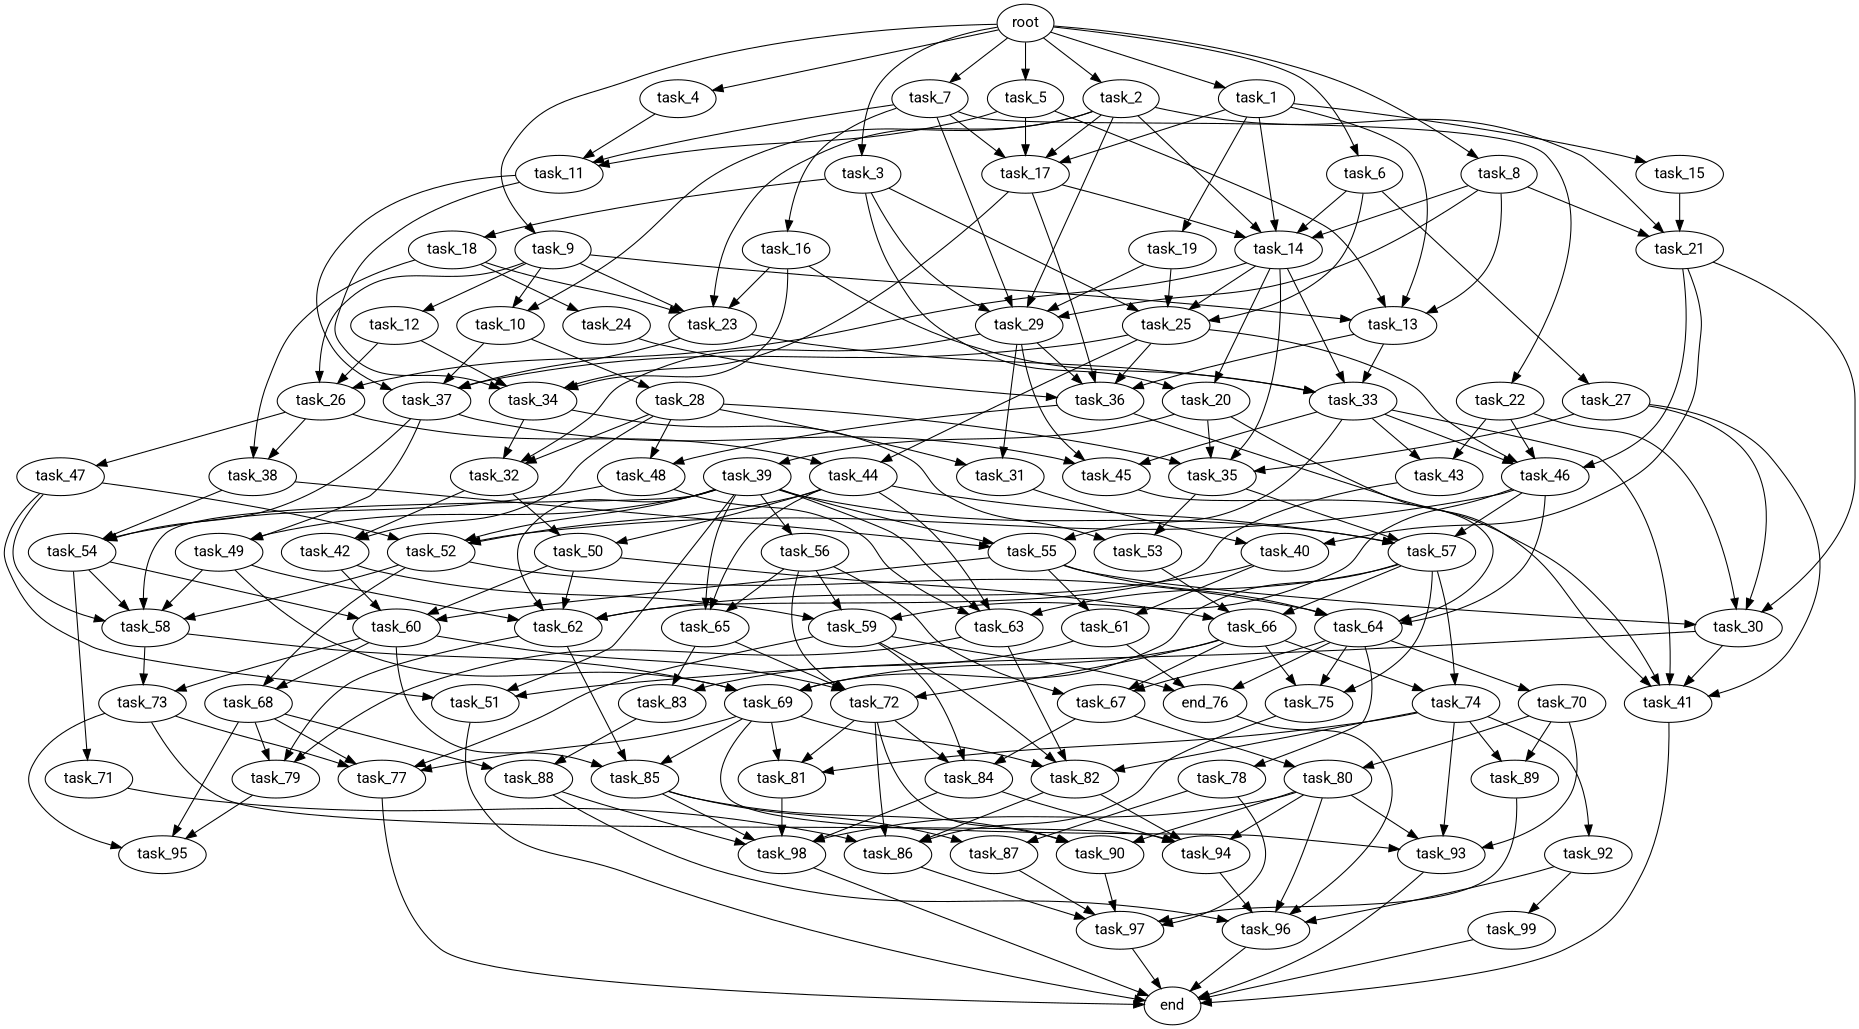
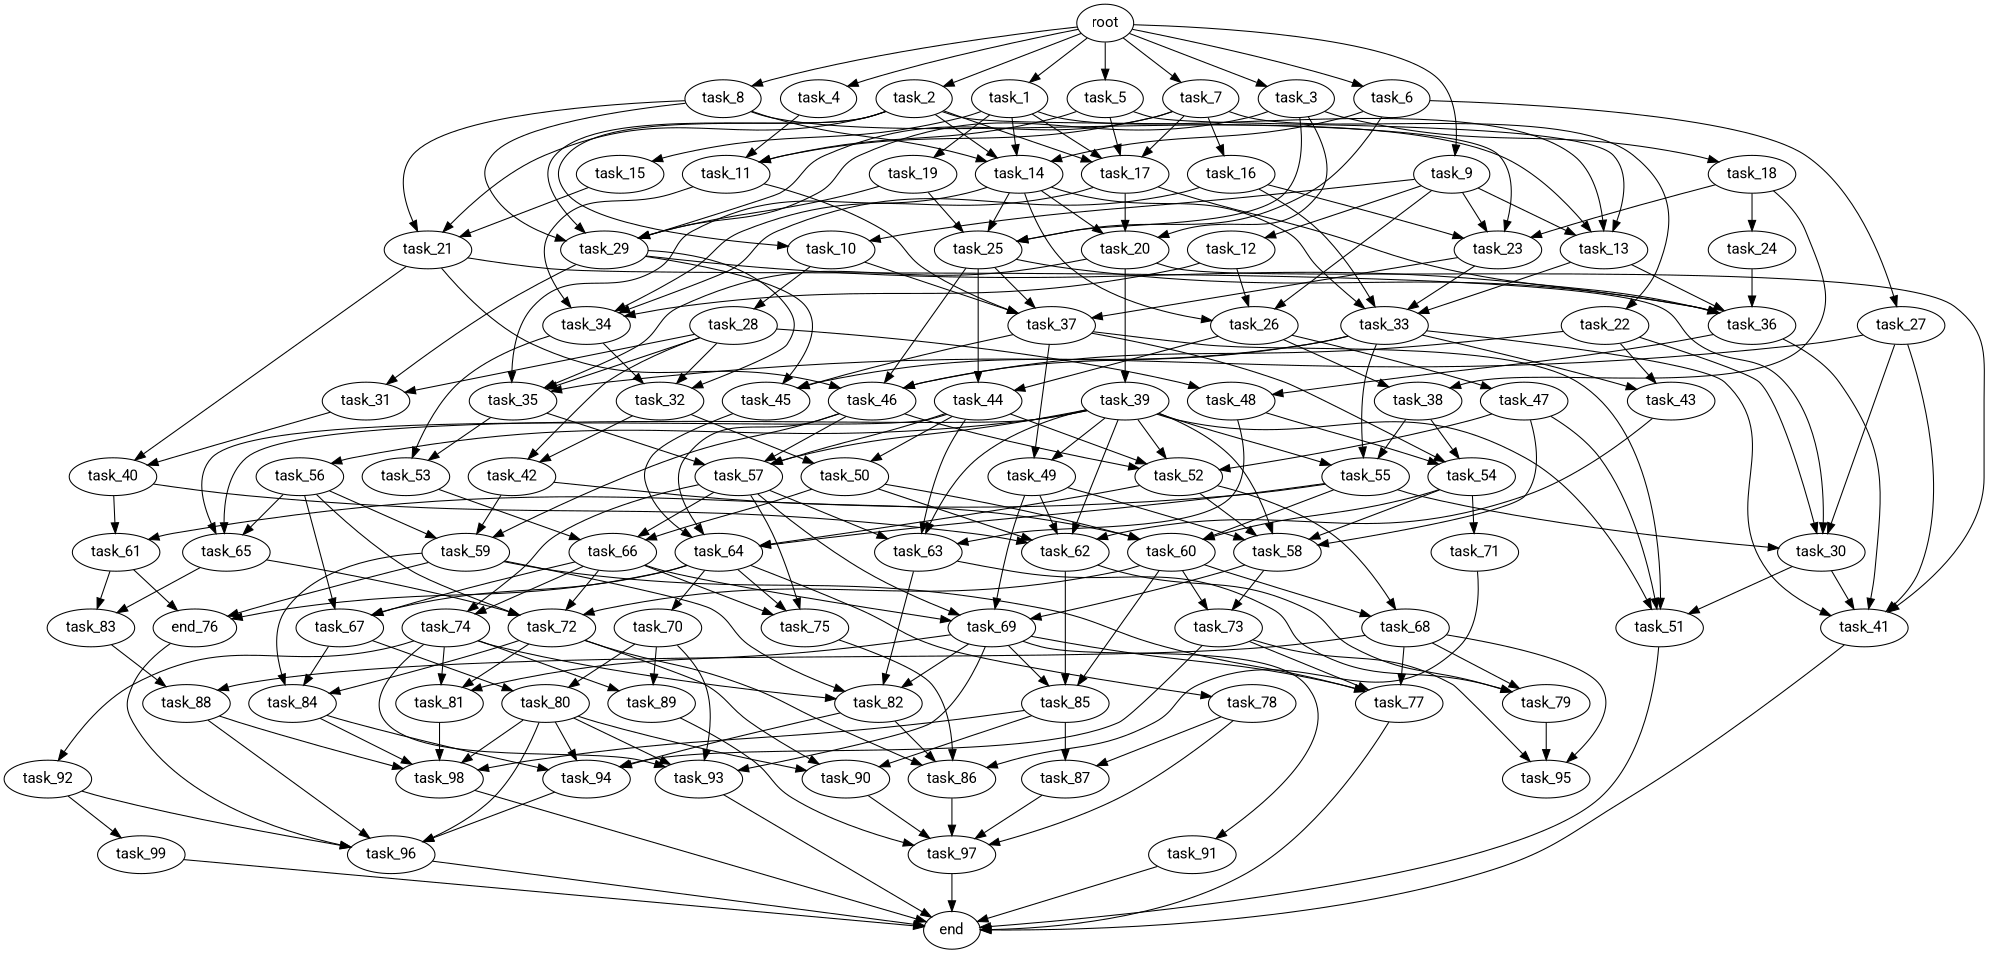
edge "task_17" -> "task_14": now "task_17" -> "task_20"
edge "task_37" -> "task_51": added
node "task_91": added
